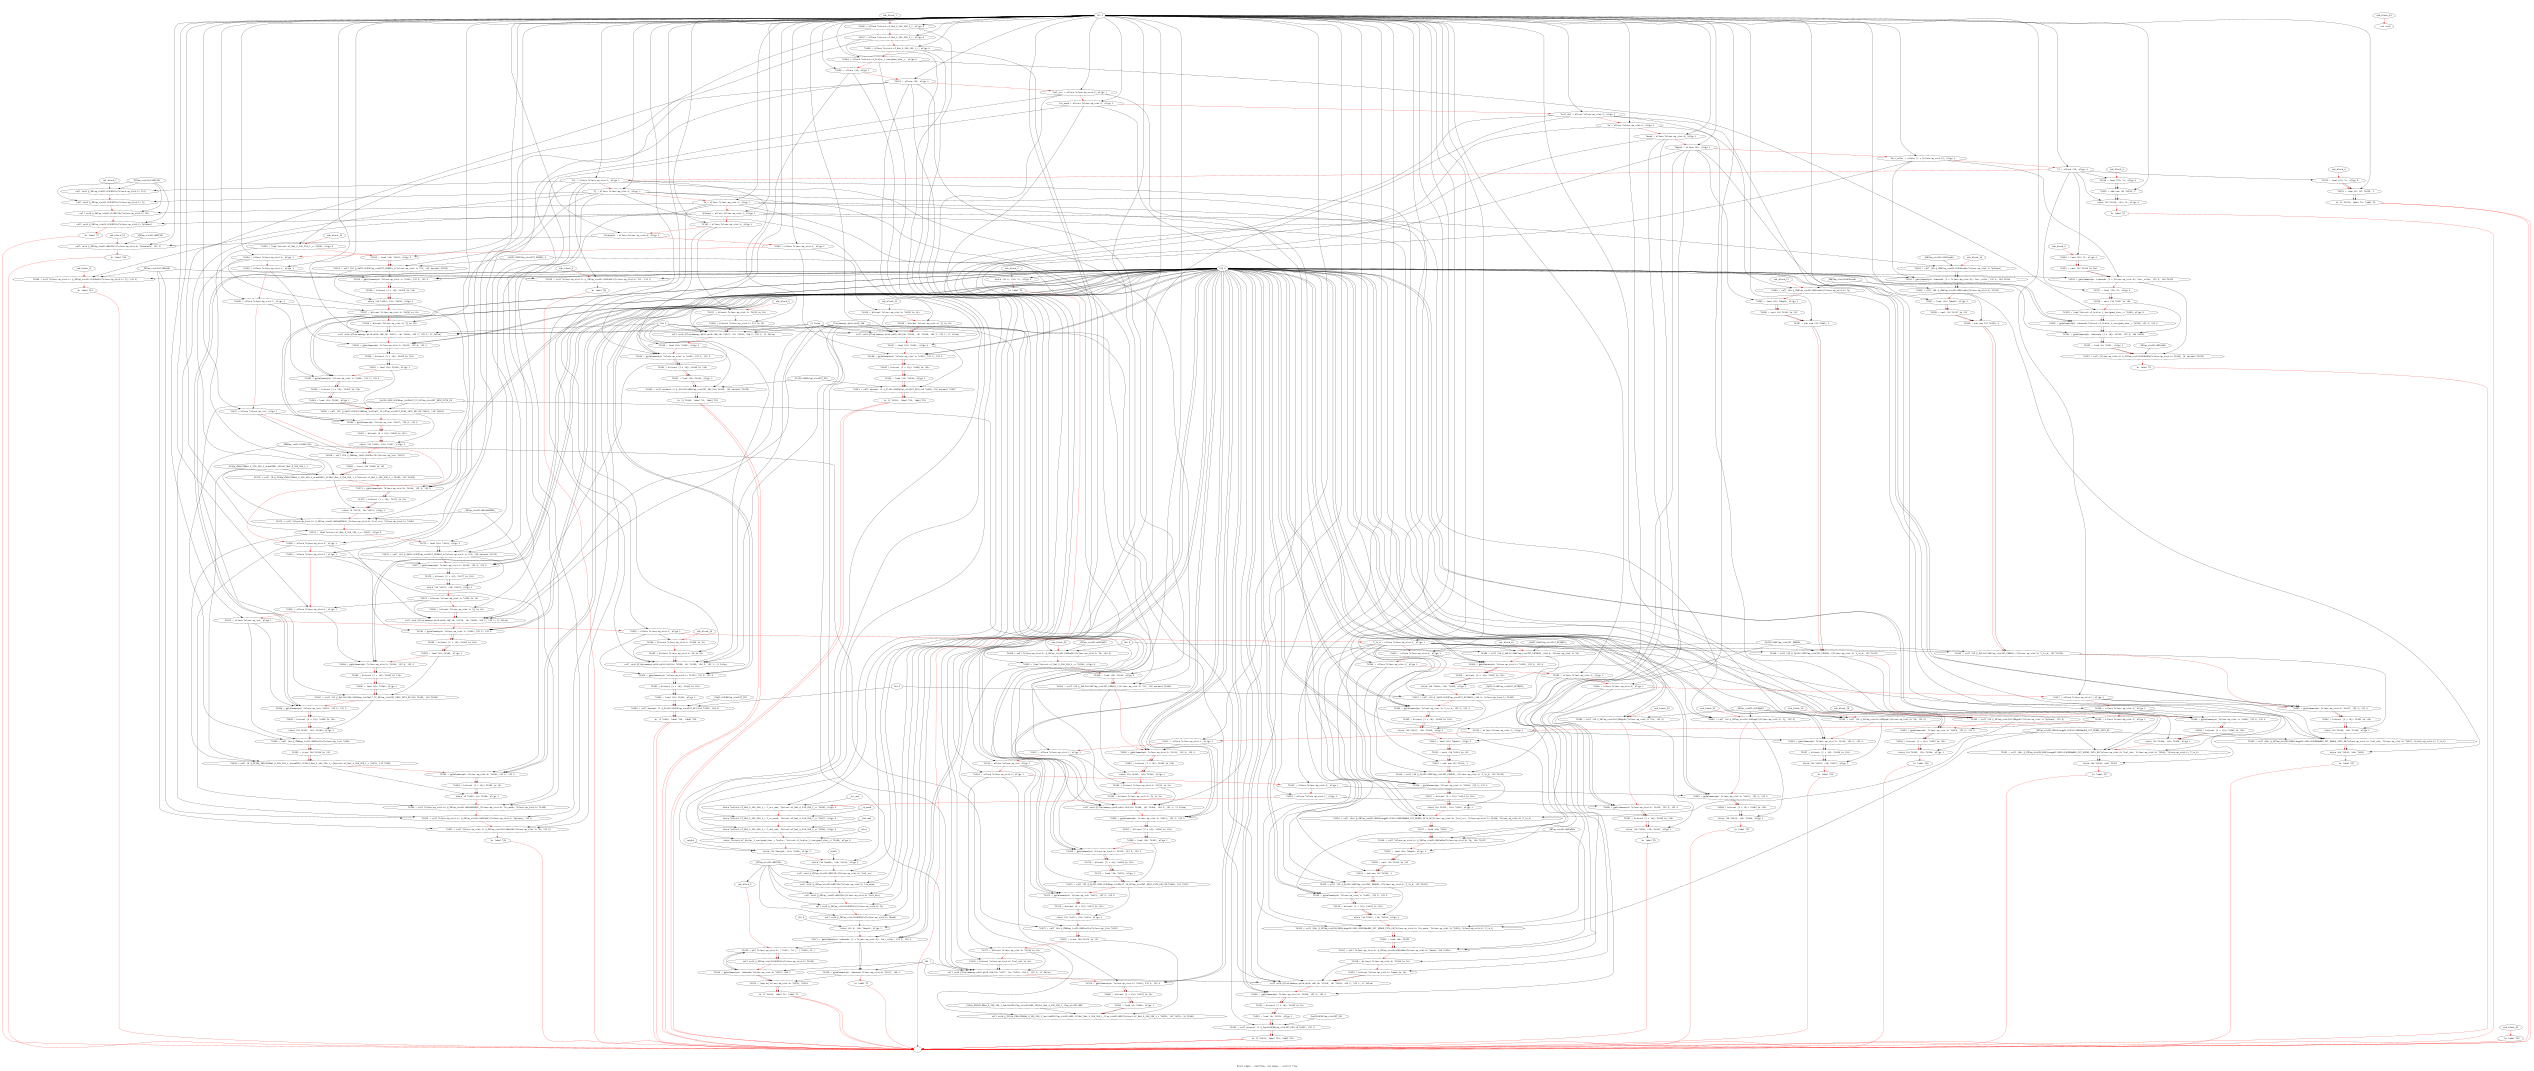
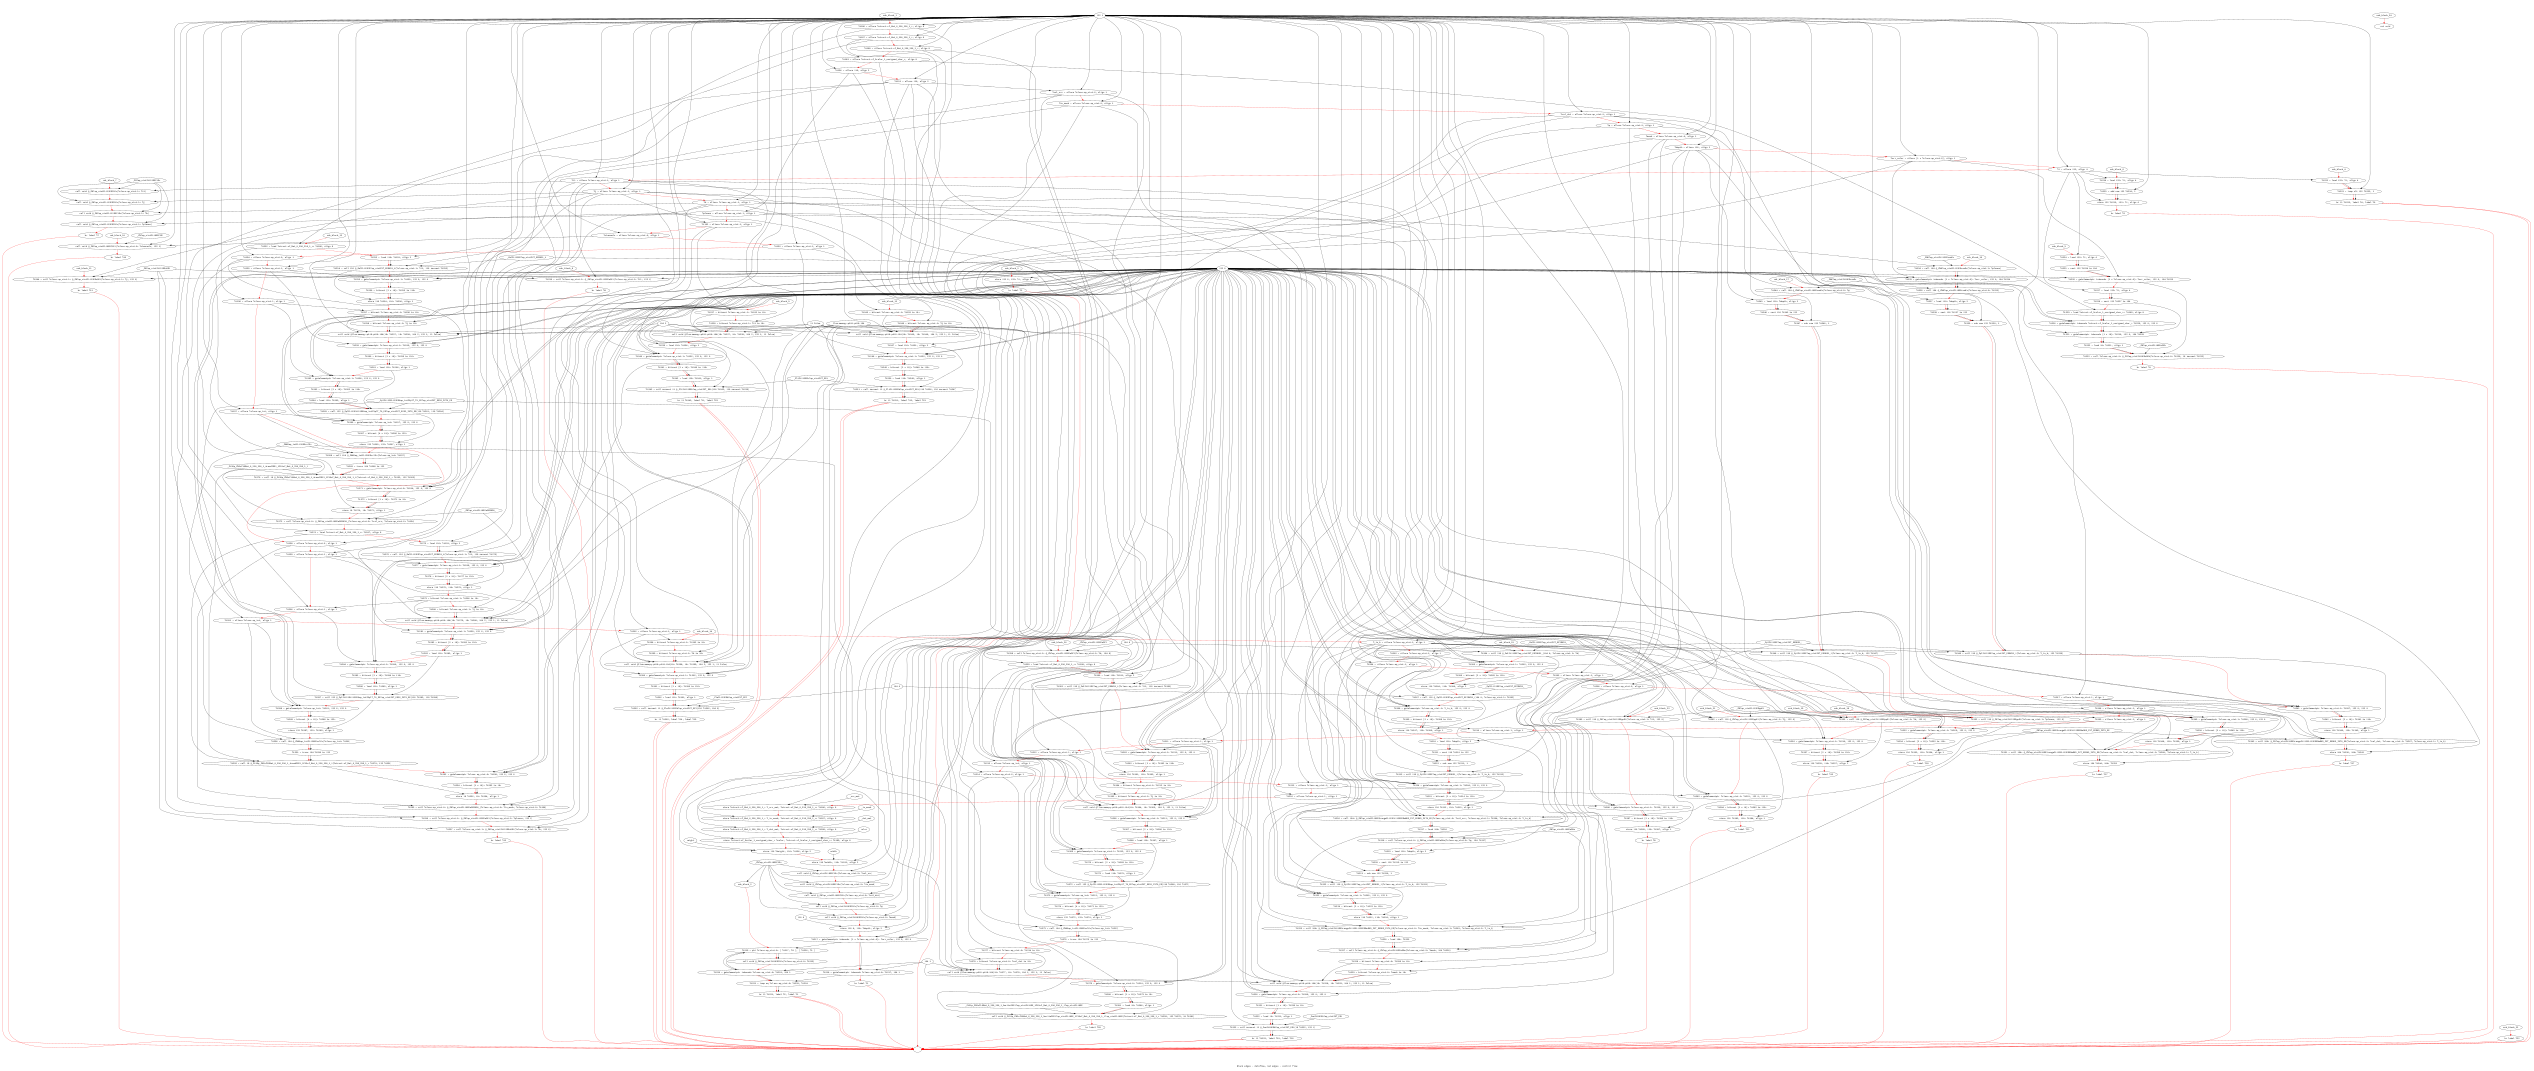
edge "%t191 = alloca i16, align 2" -> "%val_src = alloca %class.ap_uint.0, align 1": color red -> black
node "store i16 %t332, i16* %t384, align 1": label "store i16 %t332, i16* %t384, align 1" -> "store i16 %t382, i16* %t384, align 1"
node "br label %20": added
